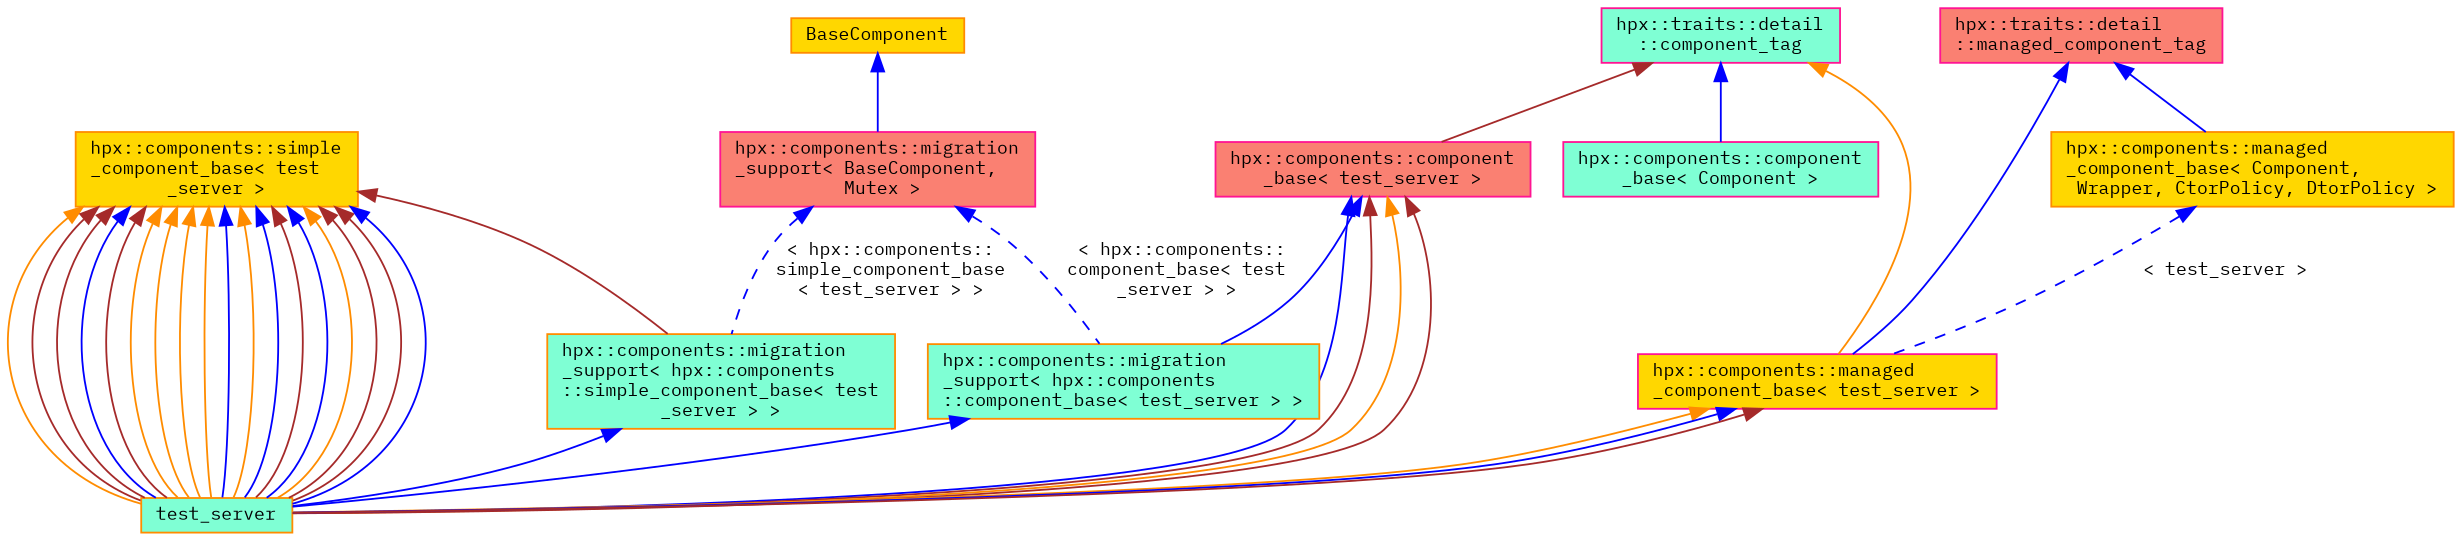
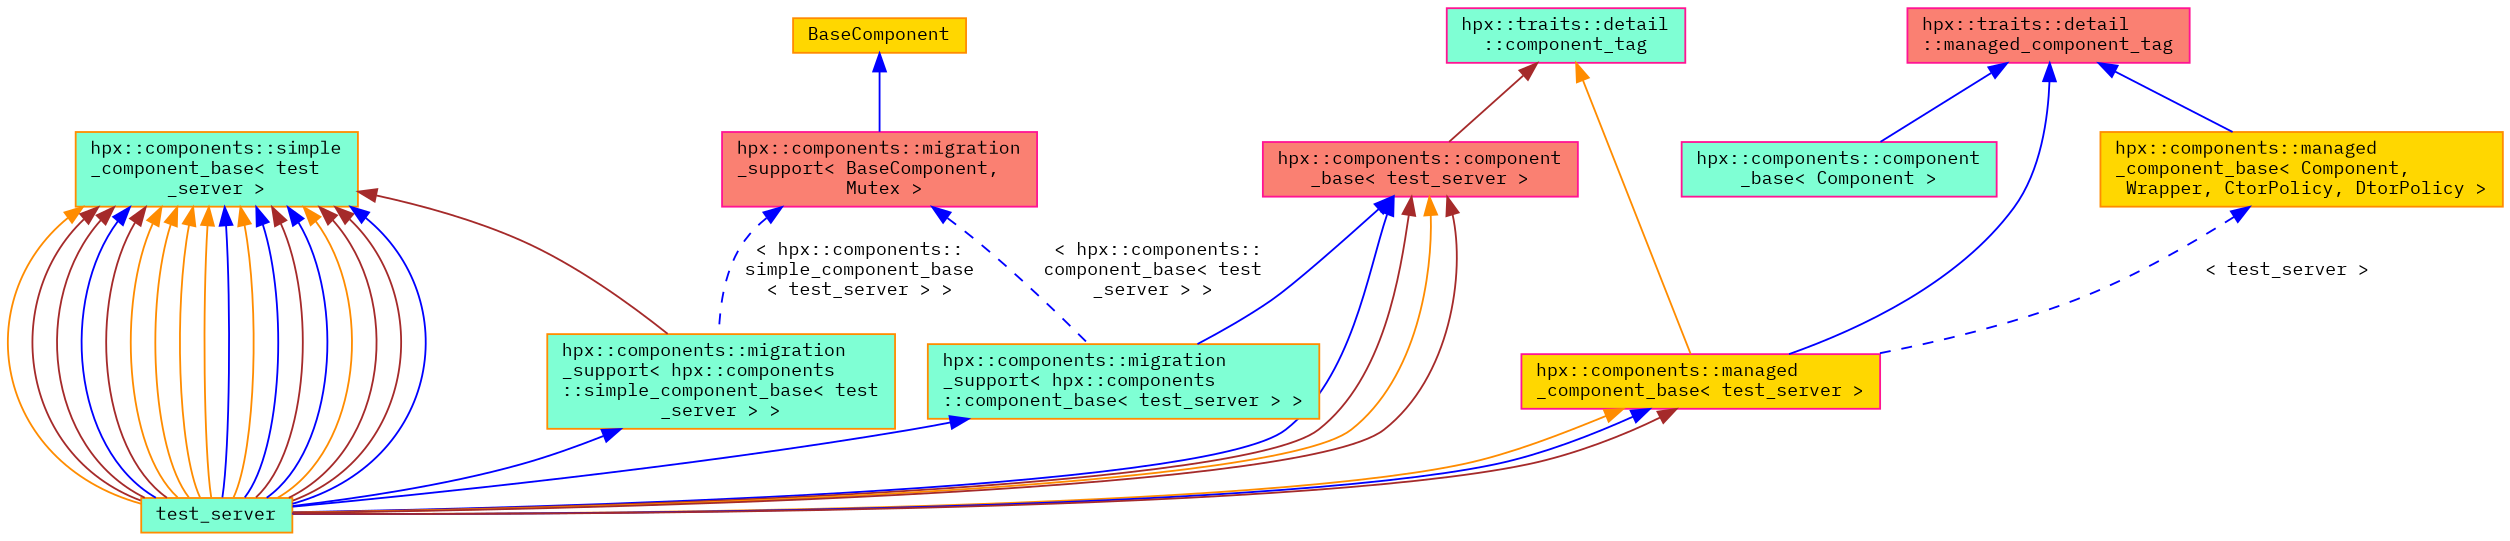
edge "hpx::components::component _base< Component >" -> "hpx::traits::detail ::component_tag": now "hpx::components::component _base< Component >" -> "hpx::traits::detail ::managed_component_tag"
node "hpx::components::simple _component_base< test _server >": fillcolor gold -> aquamarine
